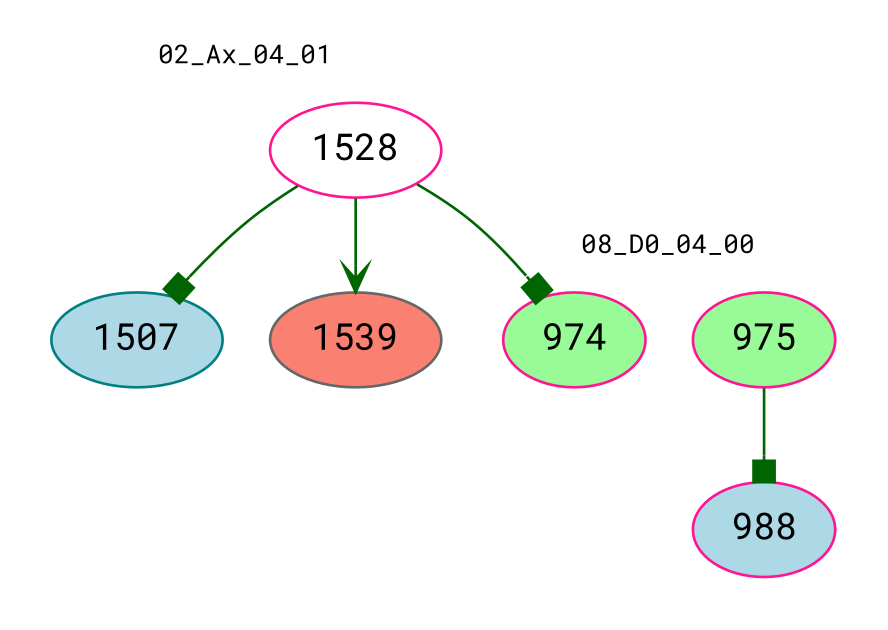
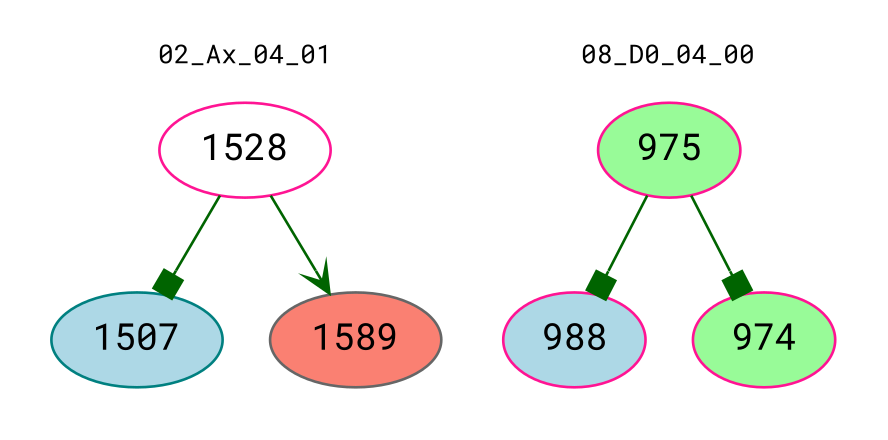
edge "1528" -> "974": now "975" -> "974"
node "1539": label "1539" -> "1589"
